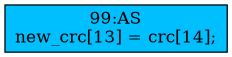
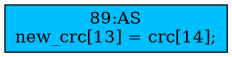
node "99:AS new_crc[13] = crc[14];": label "99:AS new_crc[13] = crc[14];" -> "89:AS new_crc[13] = crc[14];"
